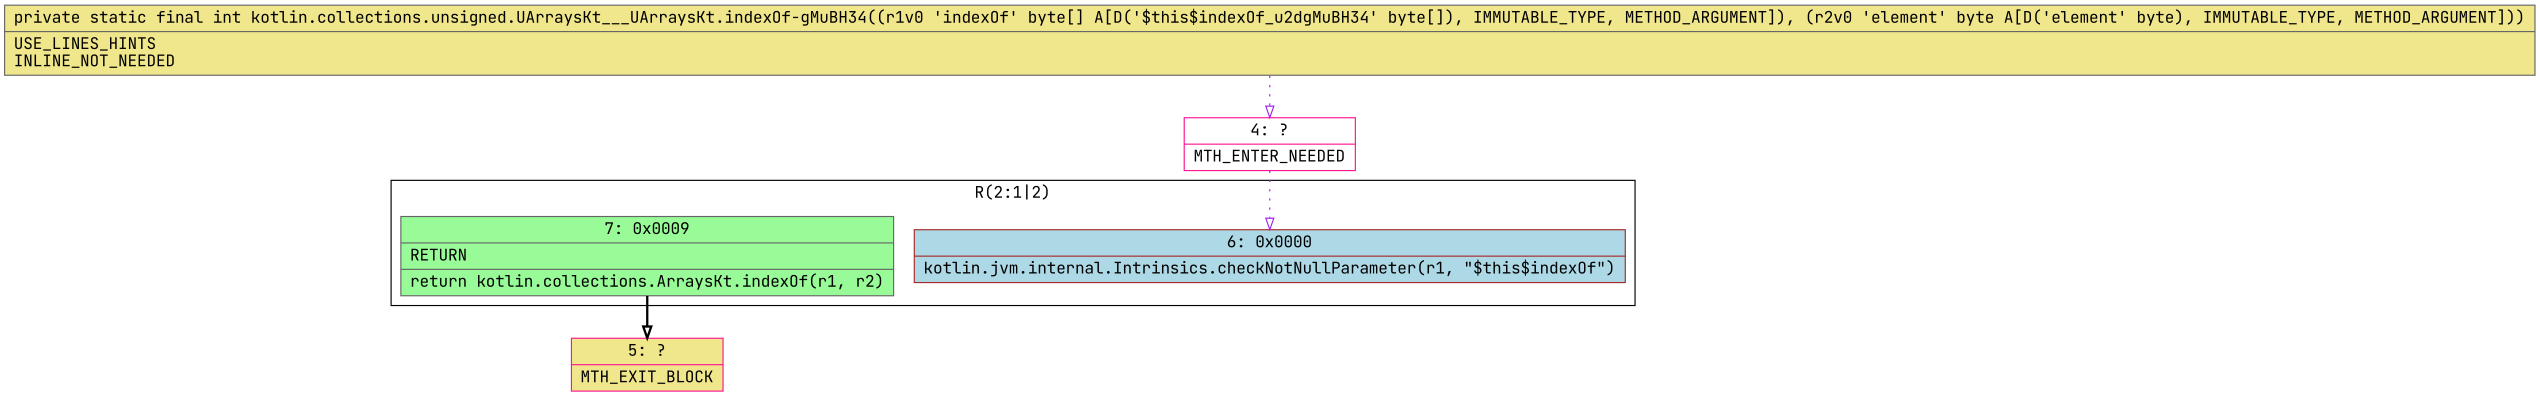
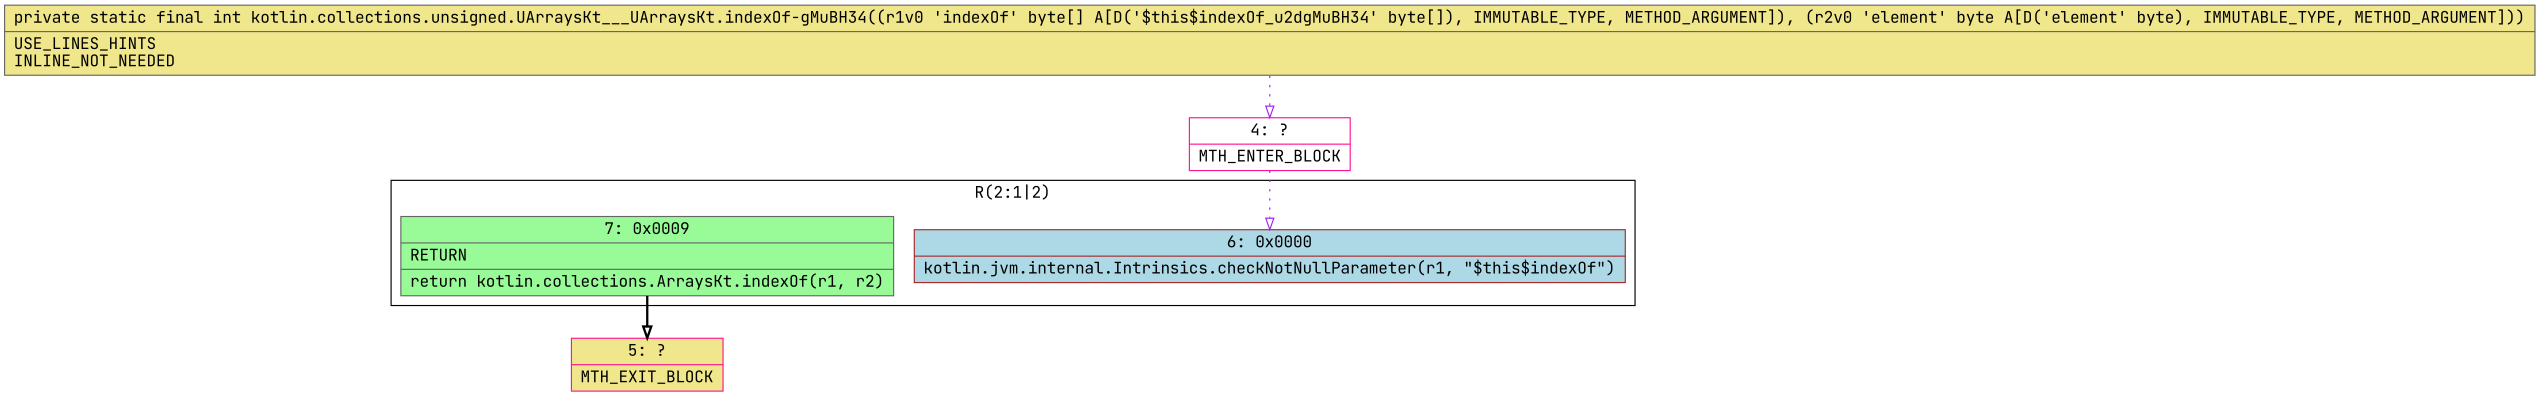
node "4: ?": text "MTH_ENTER_NEEDED" -> "MTH_ENTER_BLOCK"
